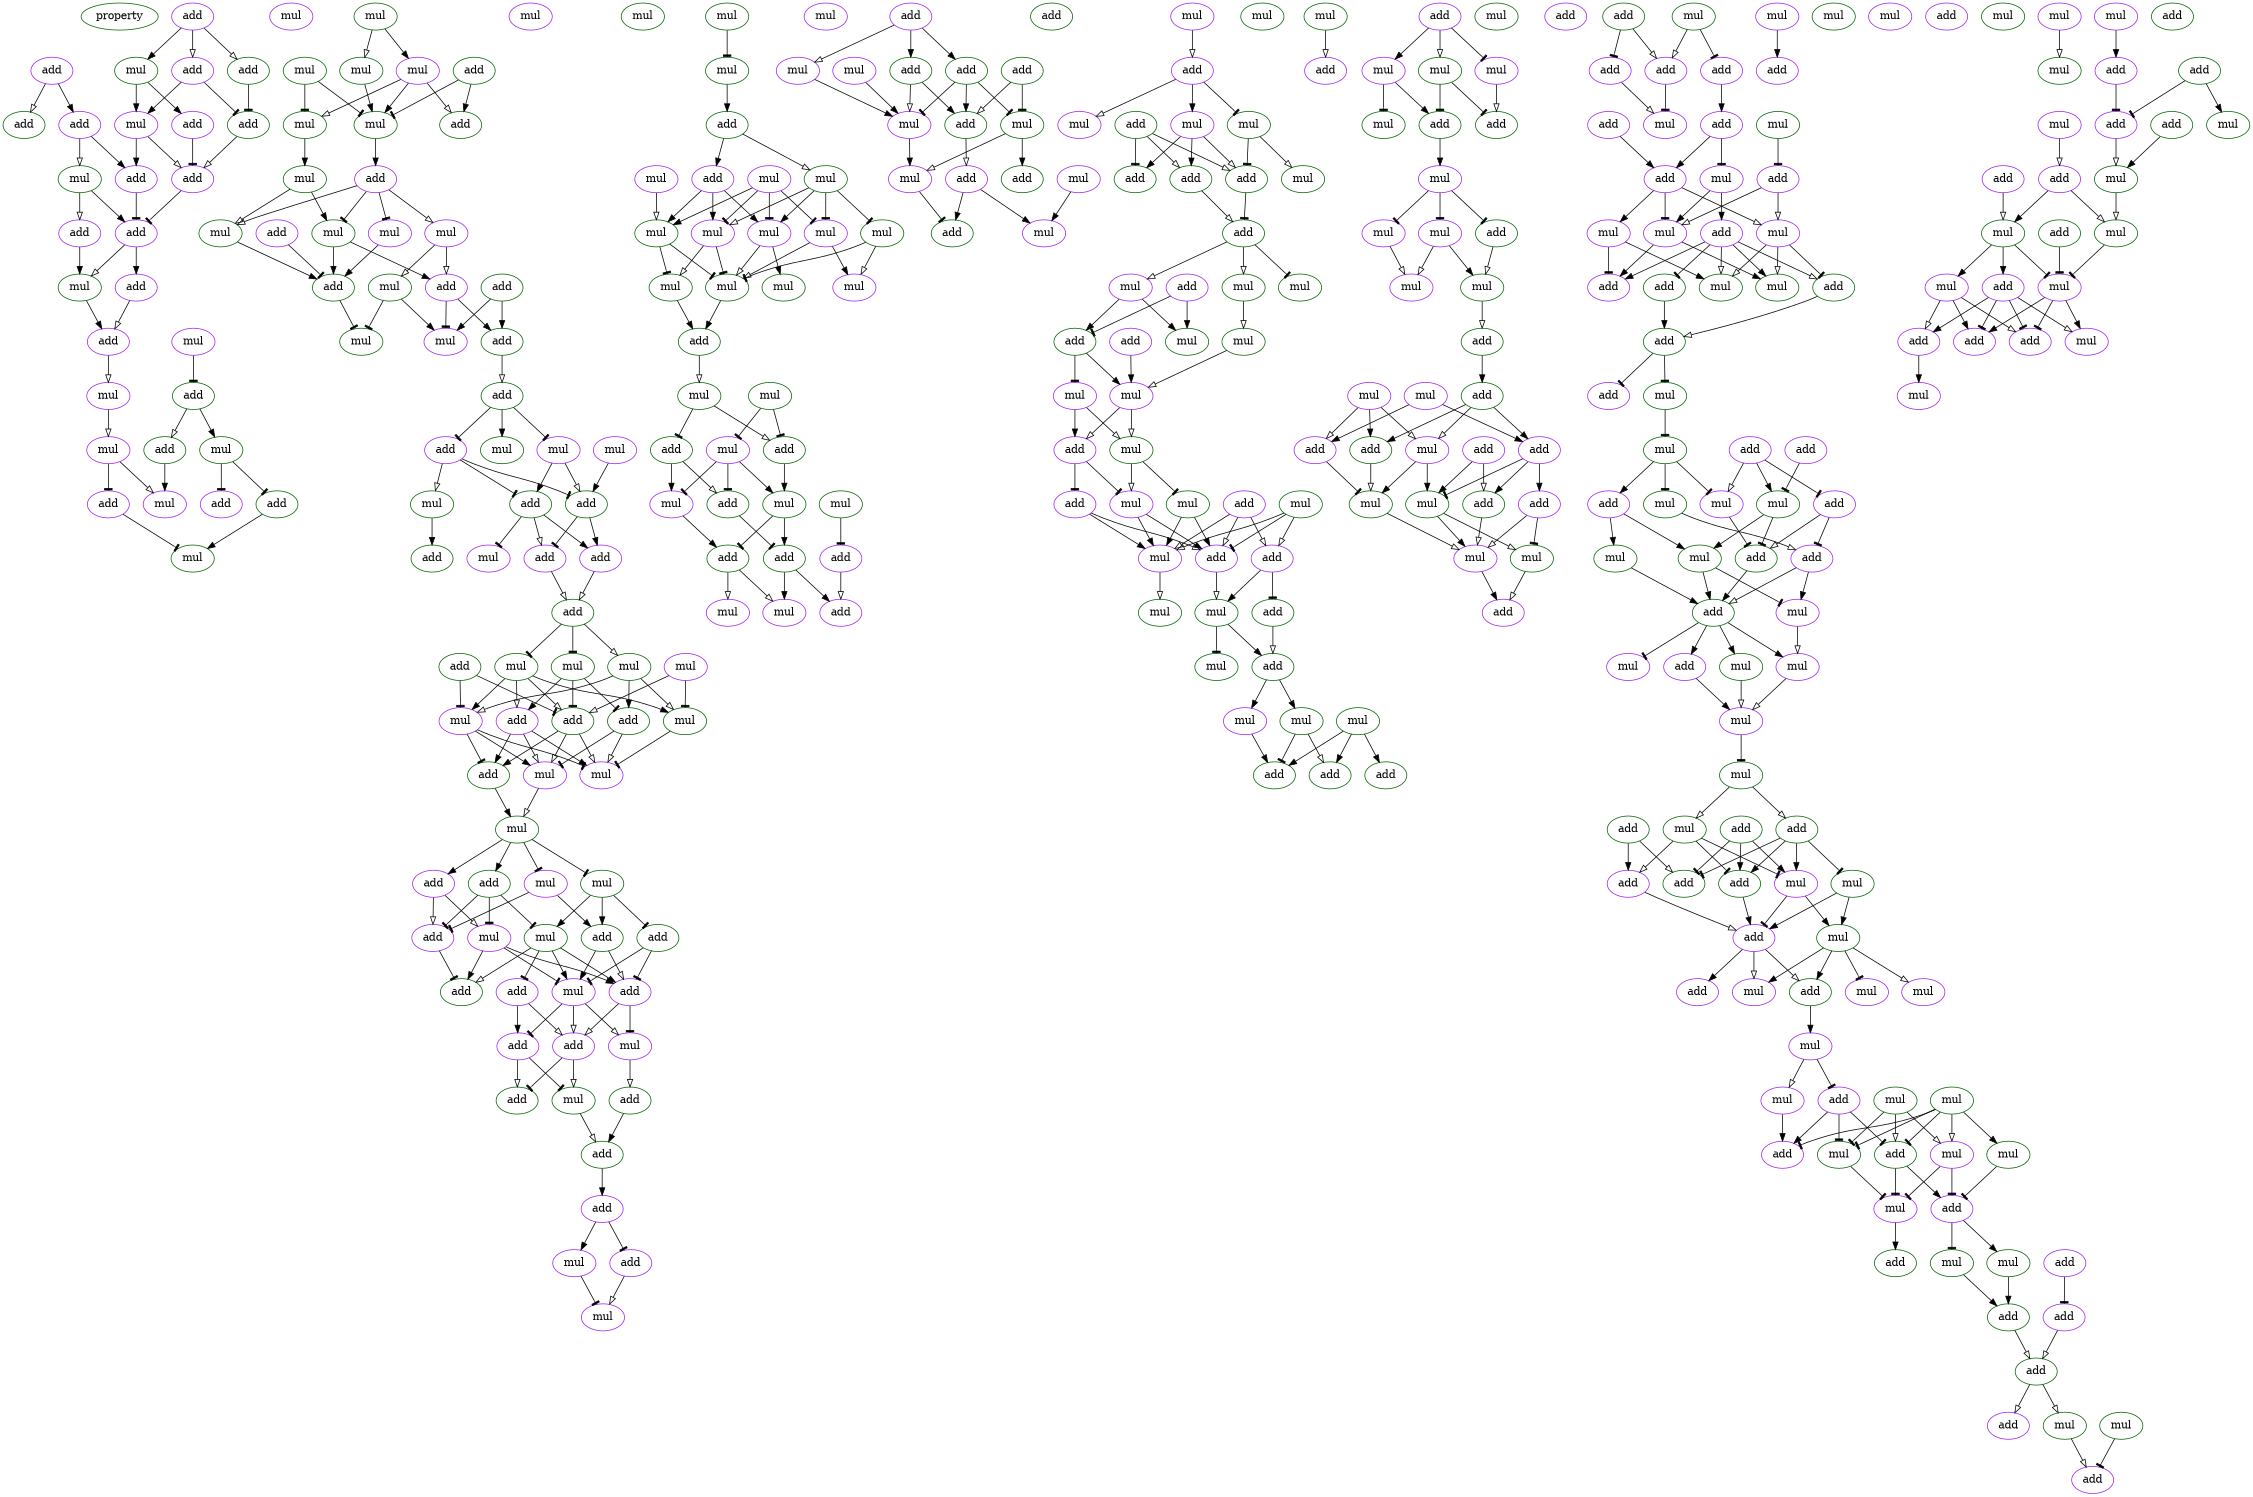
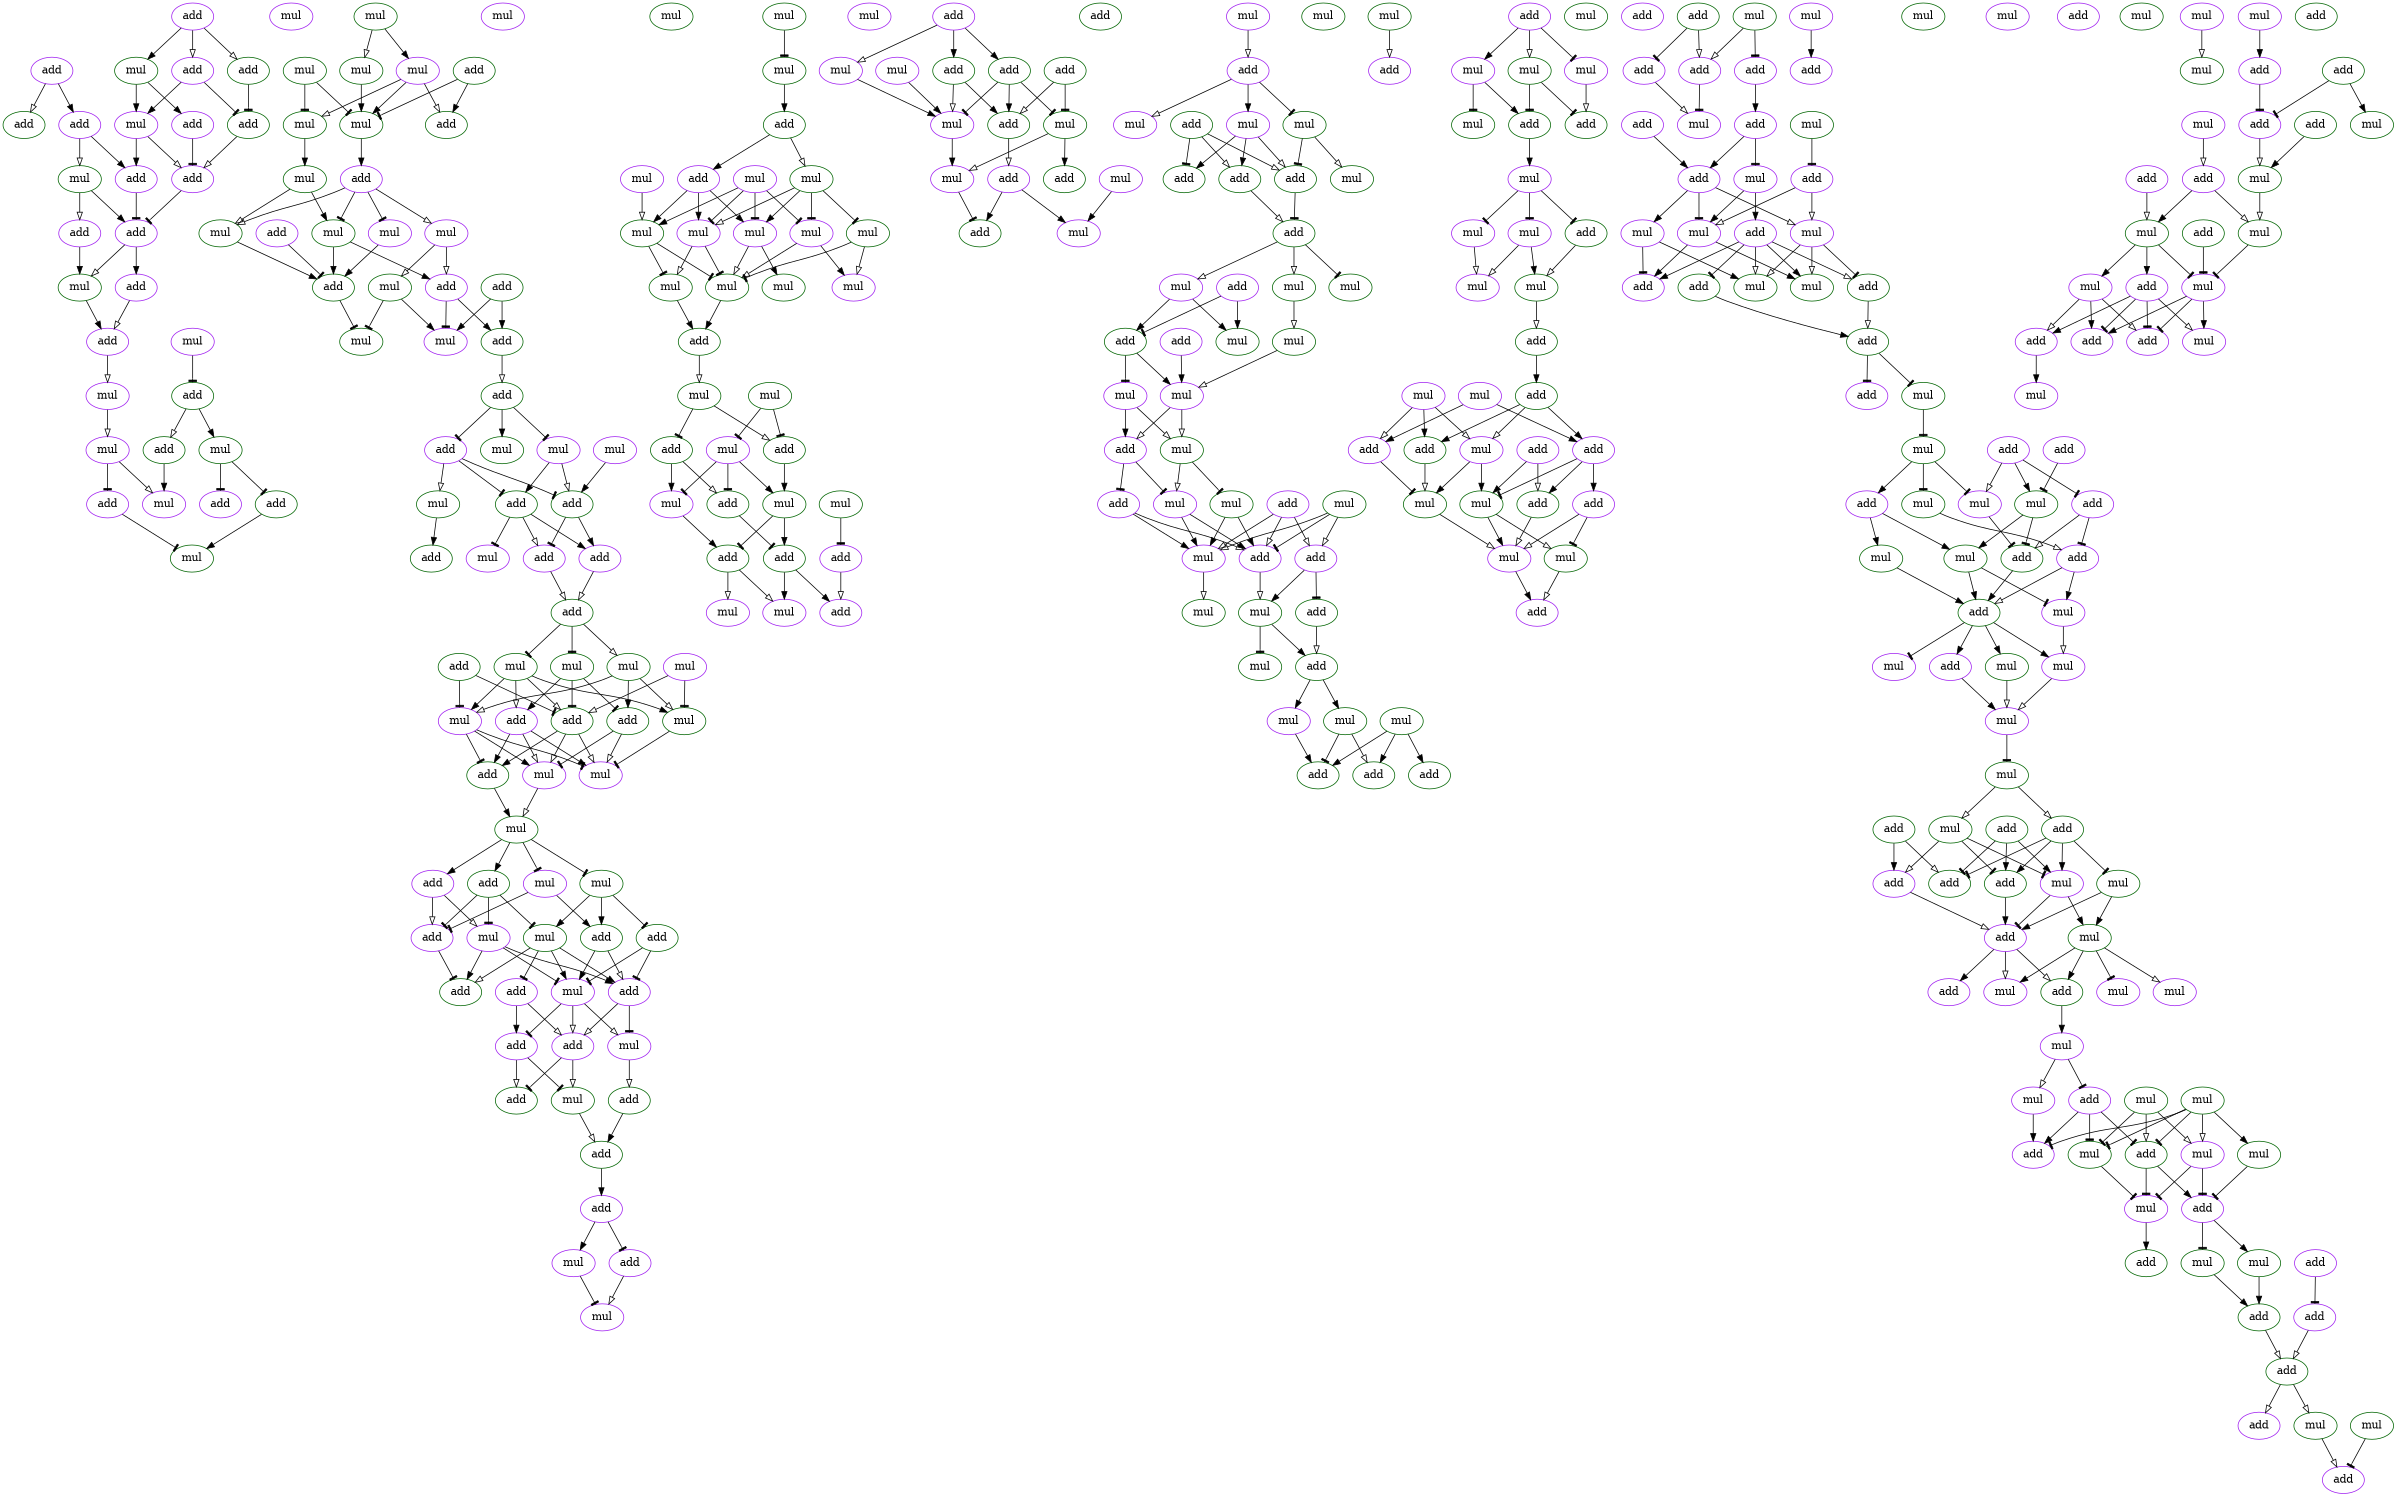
node "property": removed
